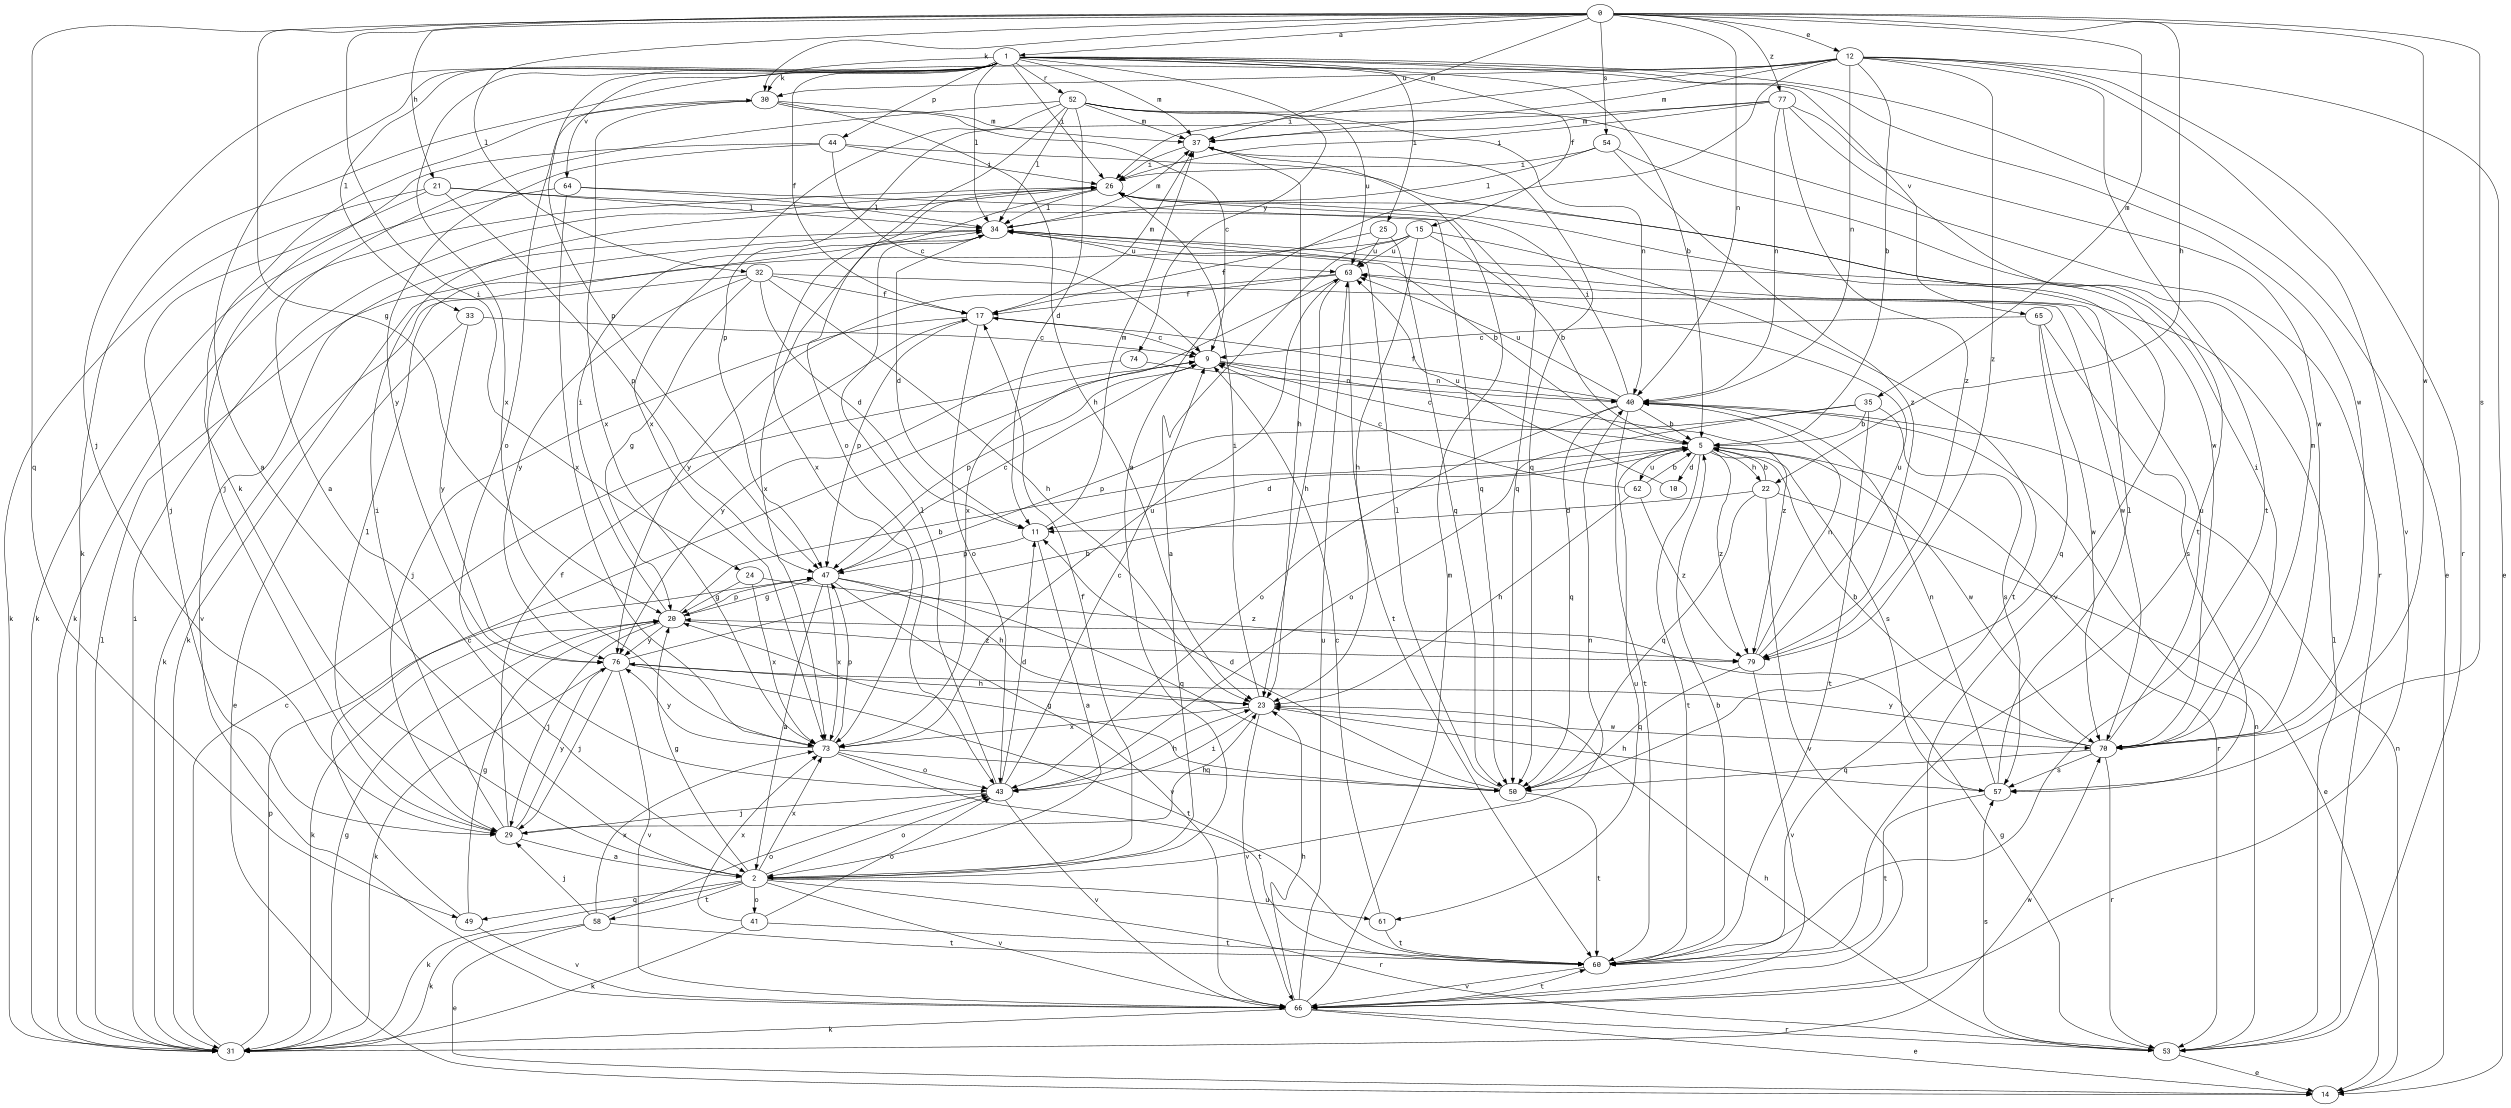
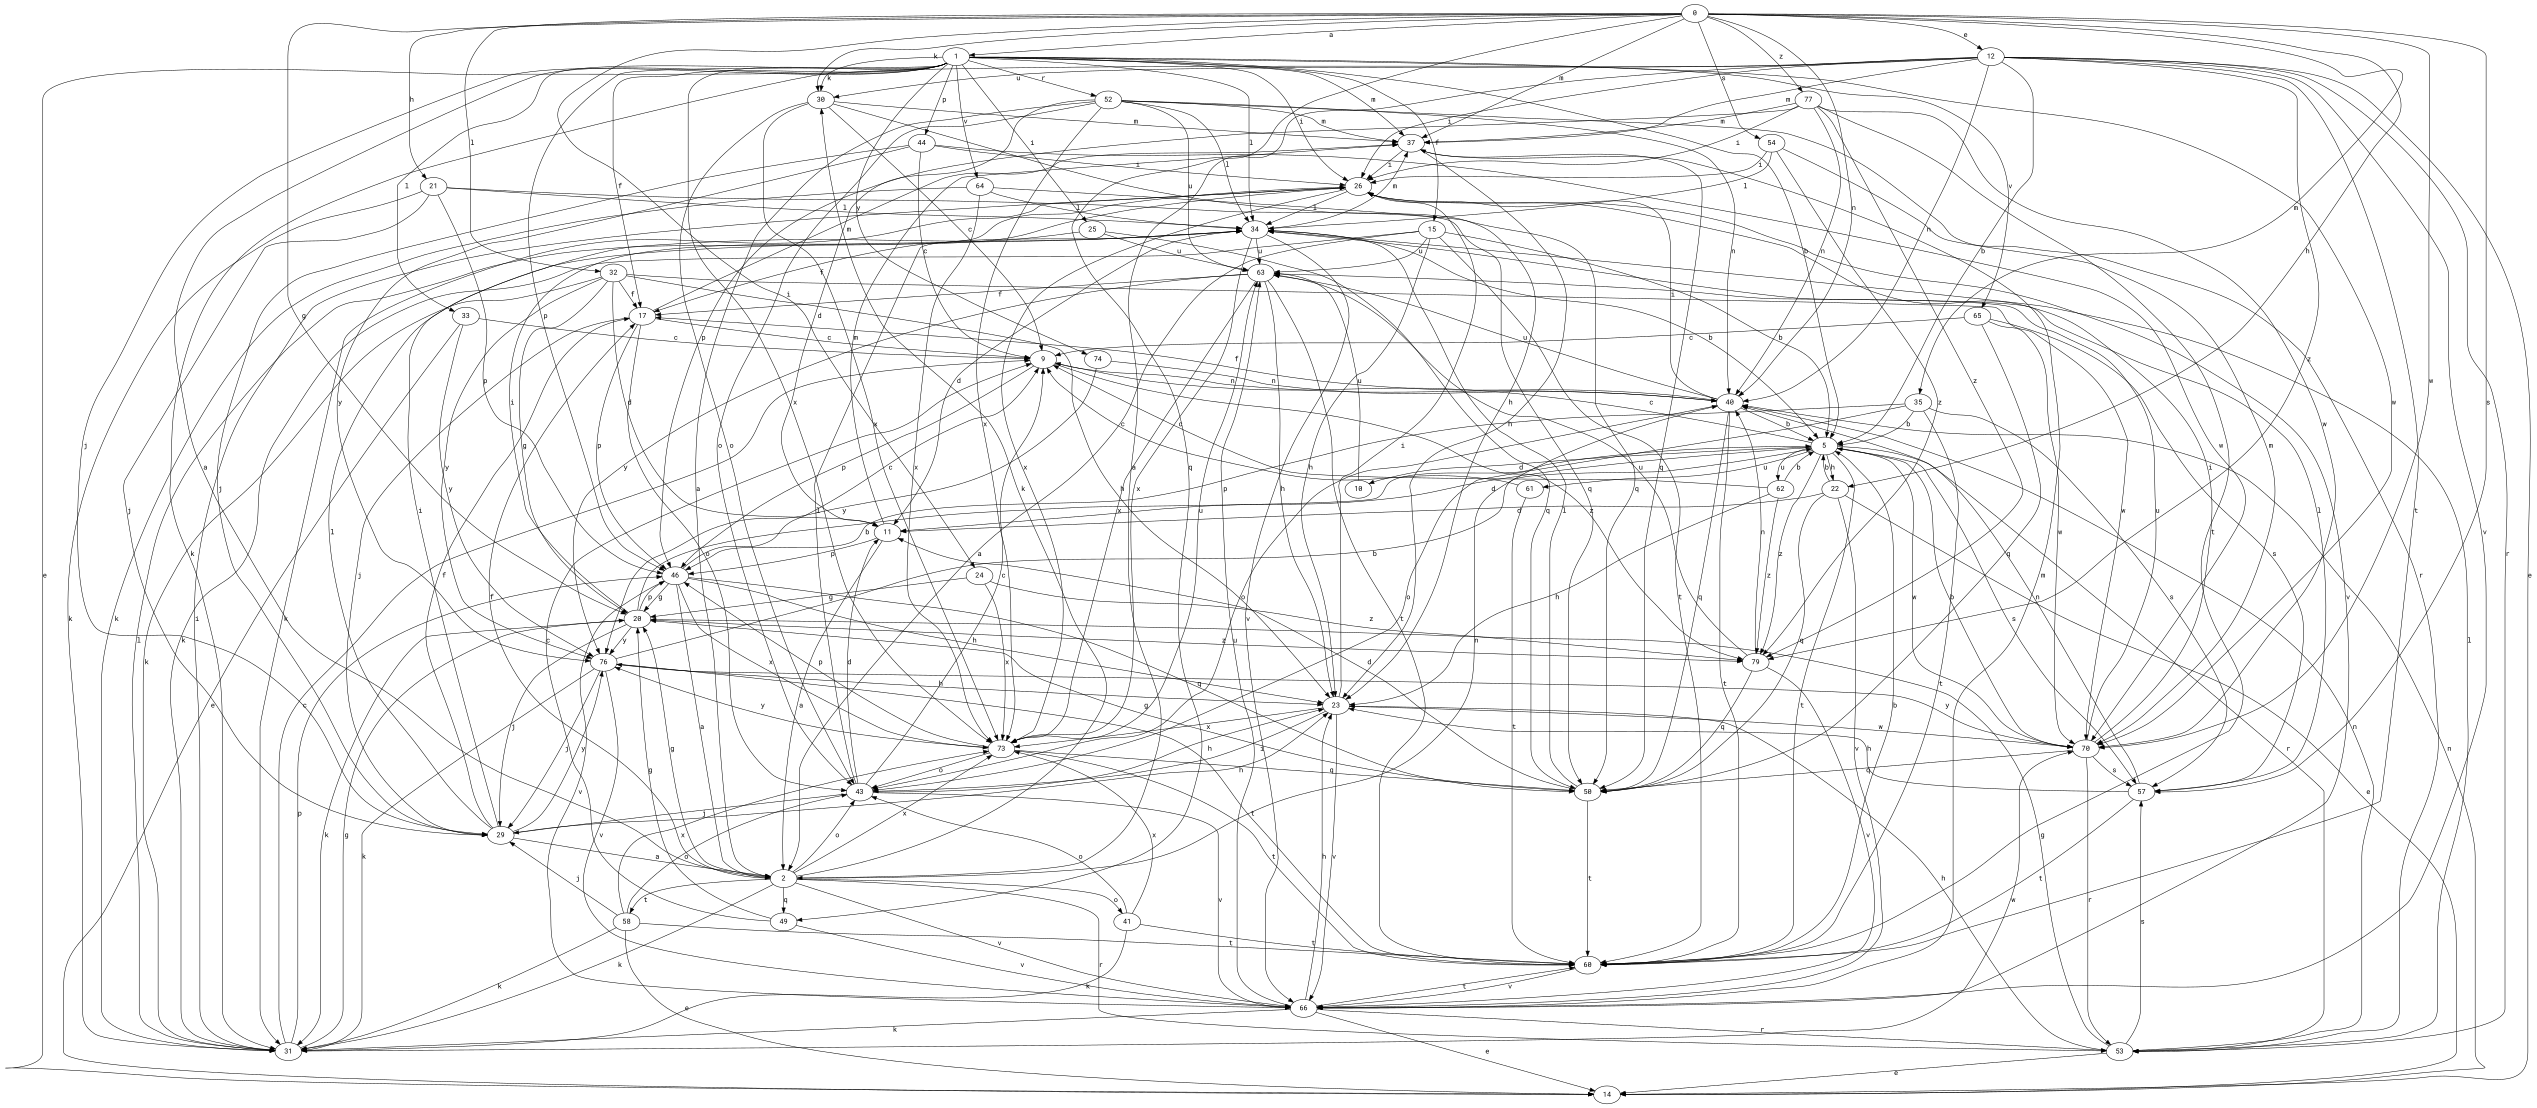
node "47": label "47" -> "46"
edge "2" -> "61": removed, label "u"
